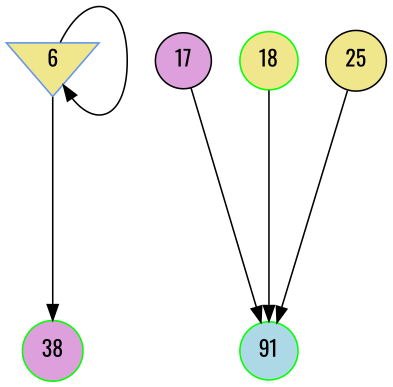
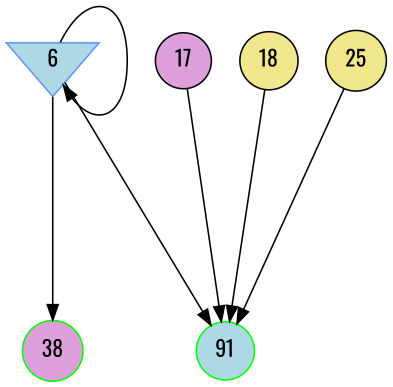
node "6": fillcolor khaki -> lightblue
node "18": color green -> black
edge "6" -> "91": added
